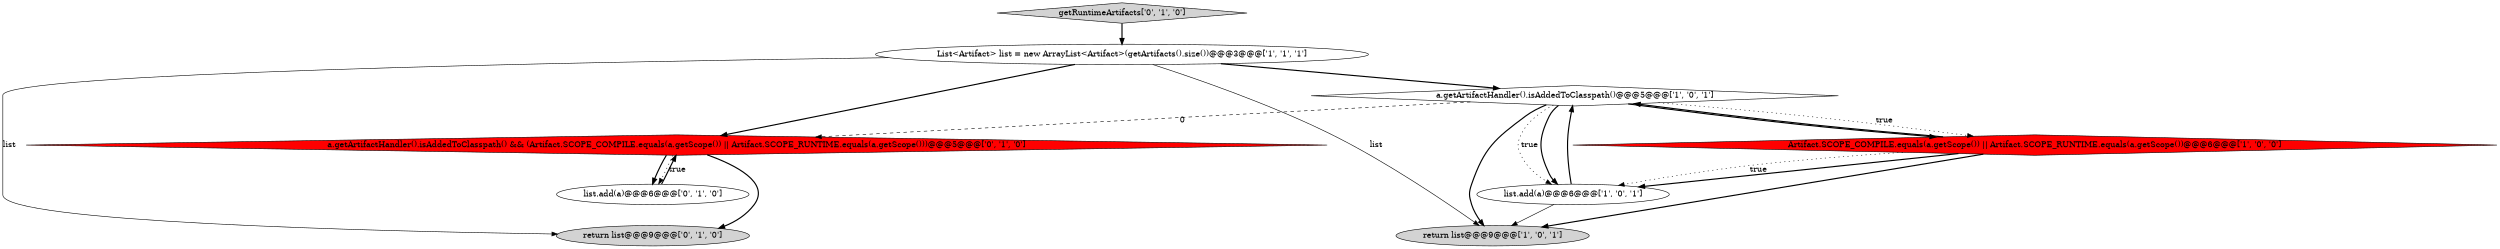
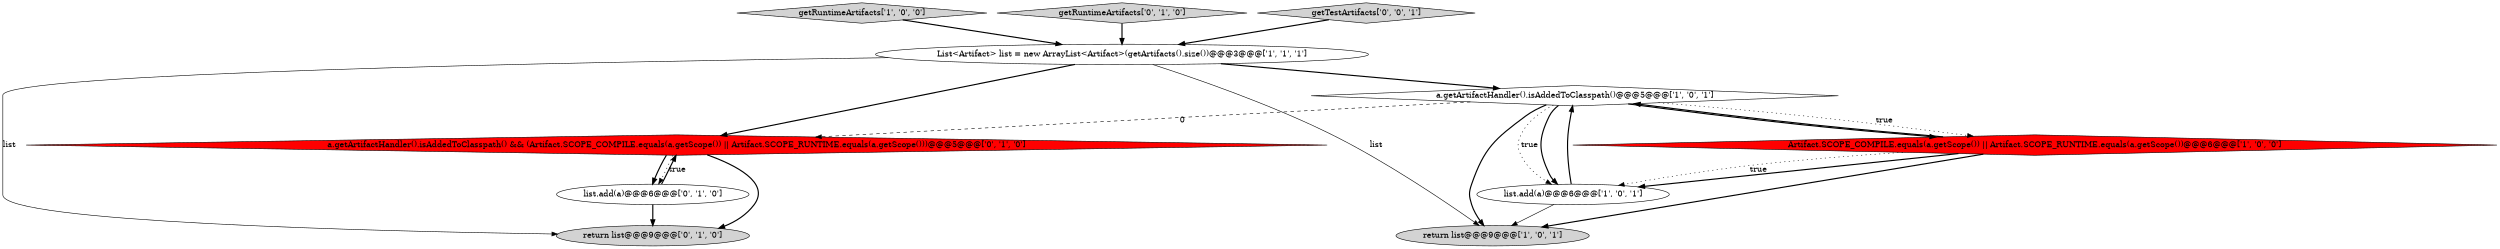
node "getRuntimeArtifacts['1', '0', '0']": added
node "getTestArtifacts['0', '0', '1']": added
edge "list.add(a)@@@6@@@['0', '1', '0']" -> "return list@@@9@@@['0', '1', '0']": added
